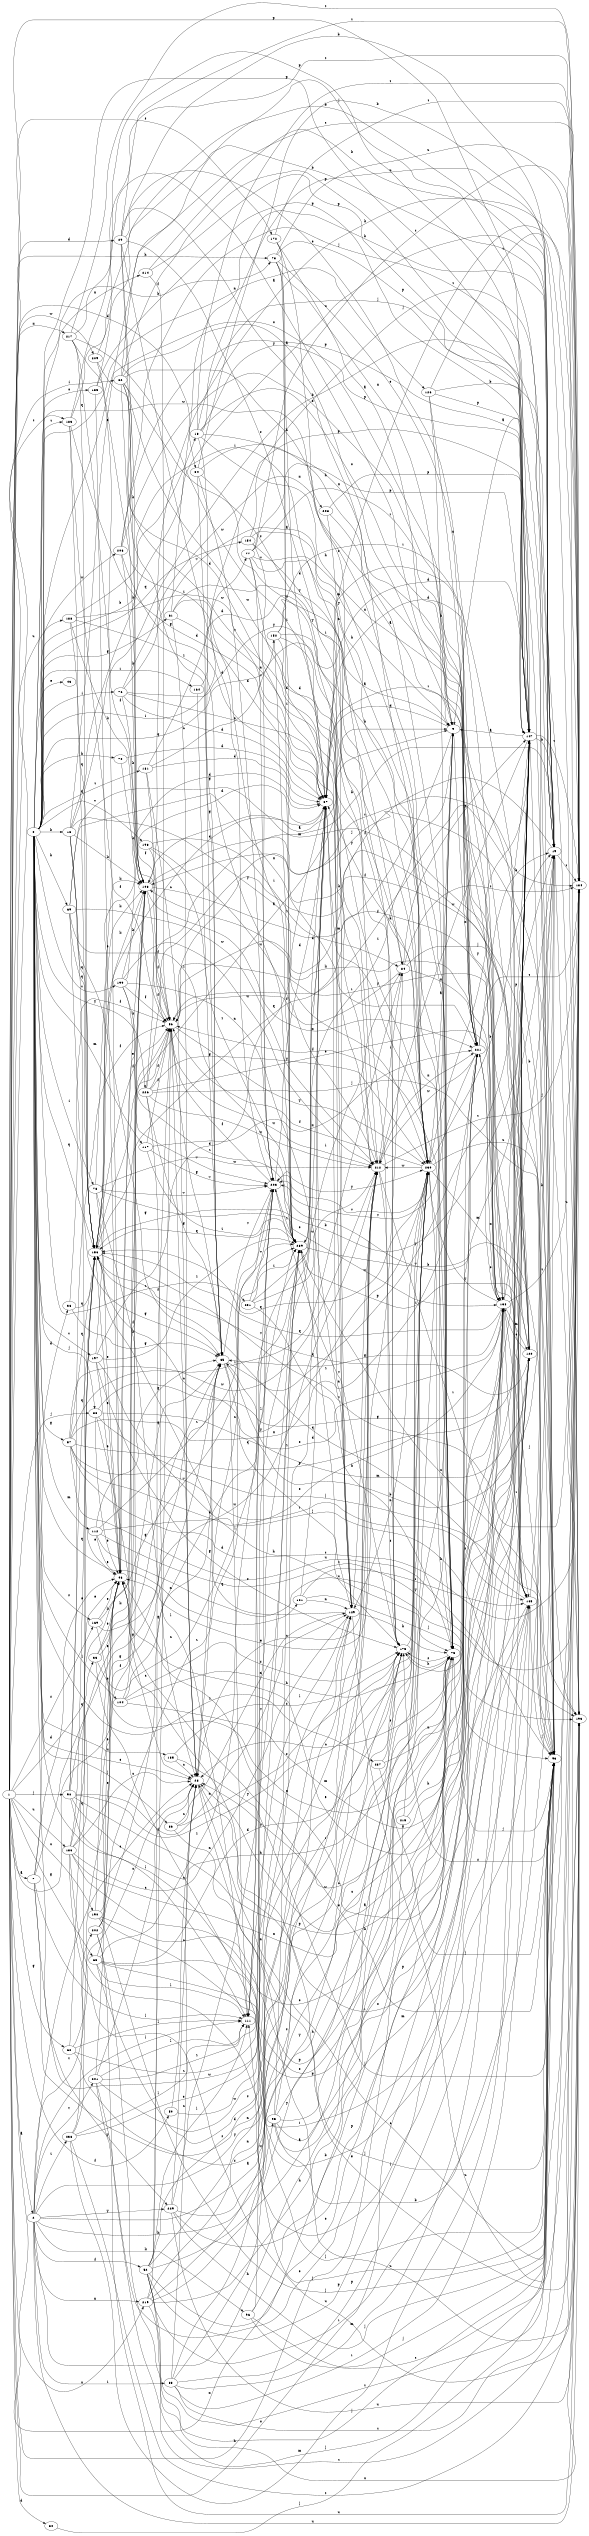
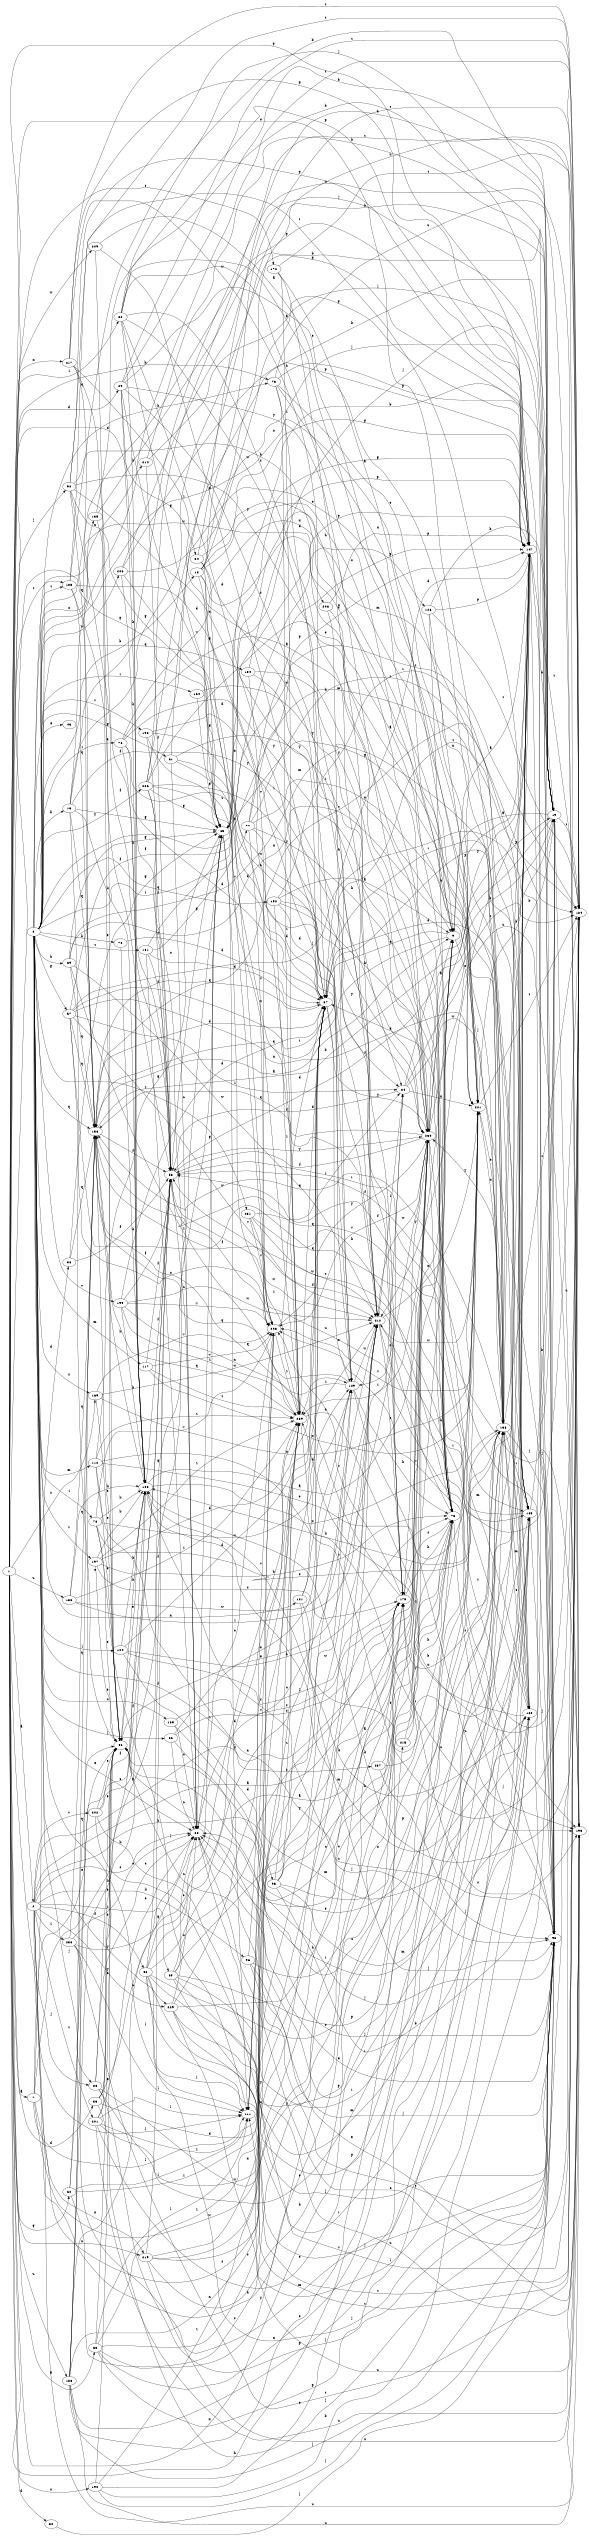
node "50": removed
